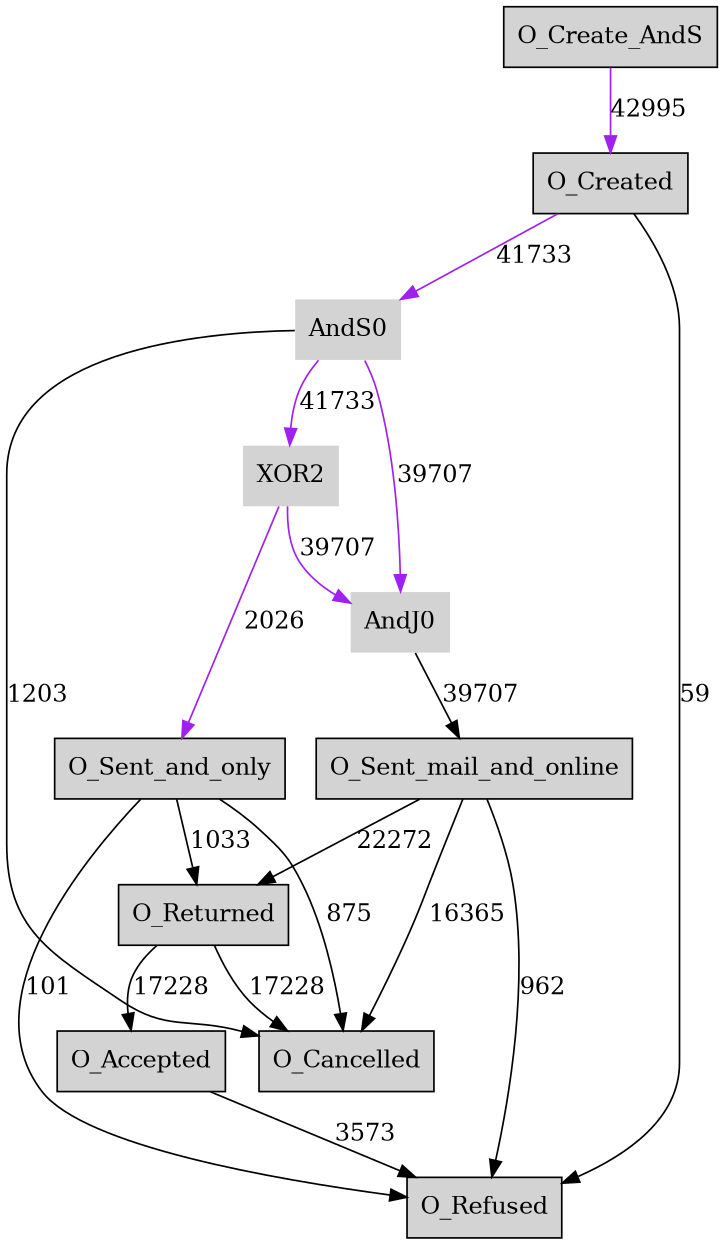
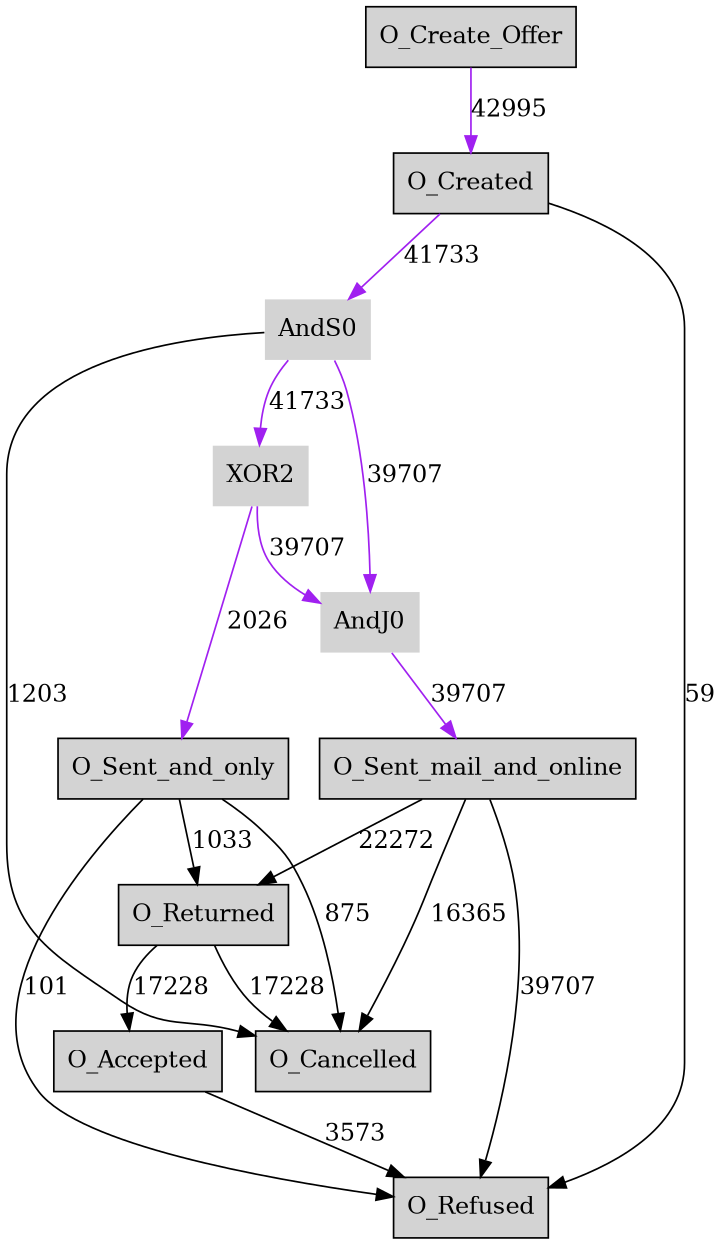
node "O_Create_AndS": label "O_Create_AndS" -> "O_Create_Offer"
edge "AndJ0" -> "O_Sent_mail_and_online": color black -> purple
edge "O_Sent_mail_and_online" -> "O_Refused": label "962" -> "39707"
